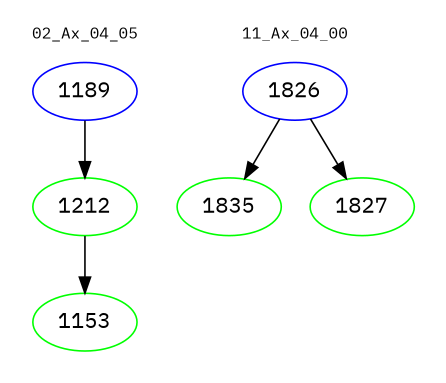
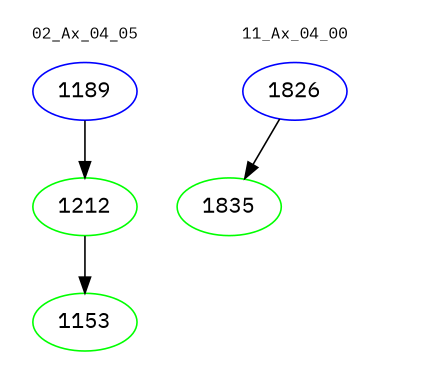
node "1827": removed
